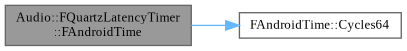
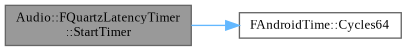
node "Audio::FQuartzLatencyTimer ::FAndroidTime": label "Audio::FQuartzLatencyTimer ::FAndroidTime" -> "Audio::FQuartzLatencyTimer ::StartTimer"
